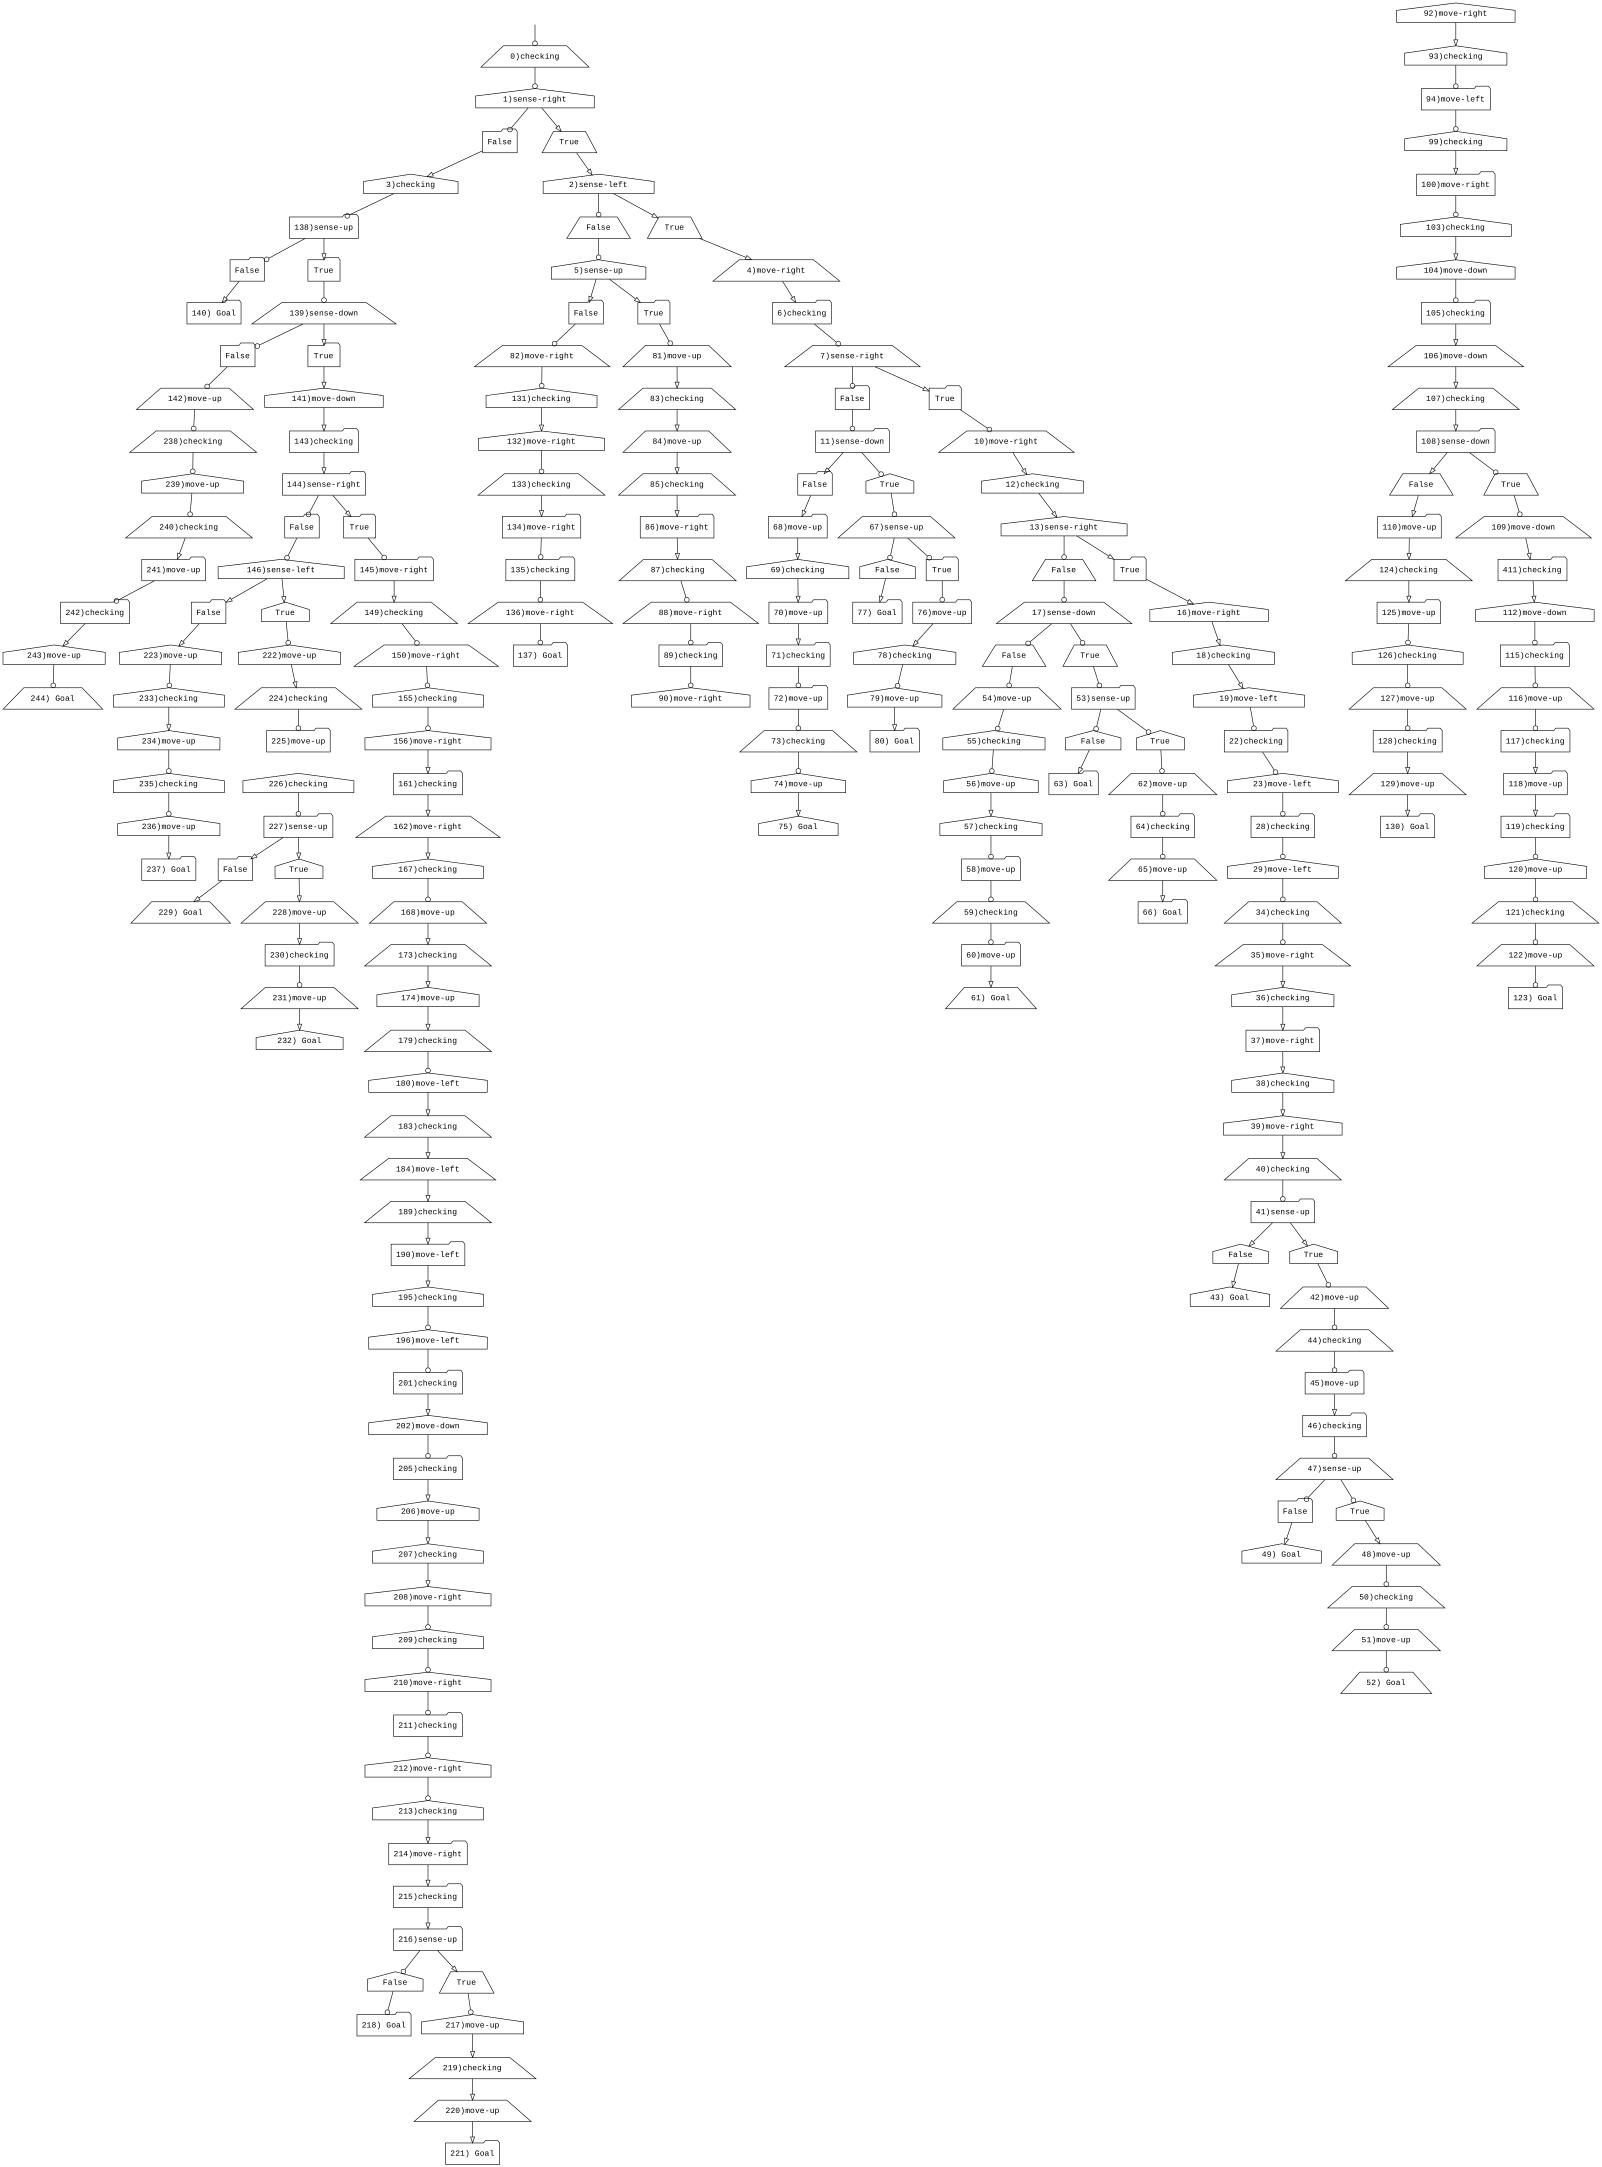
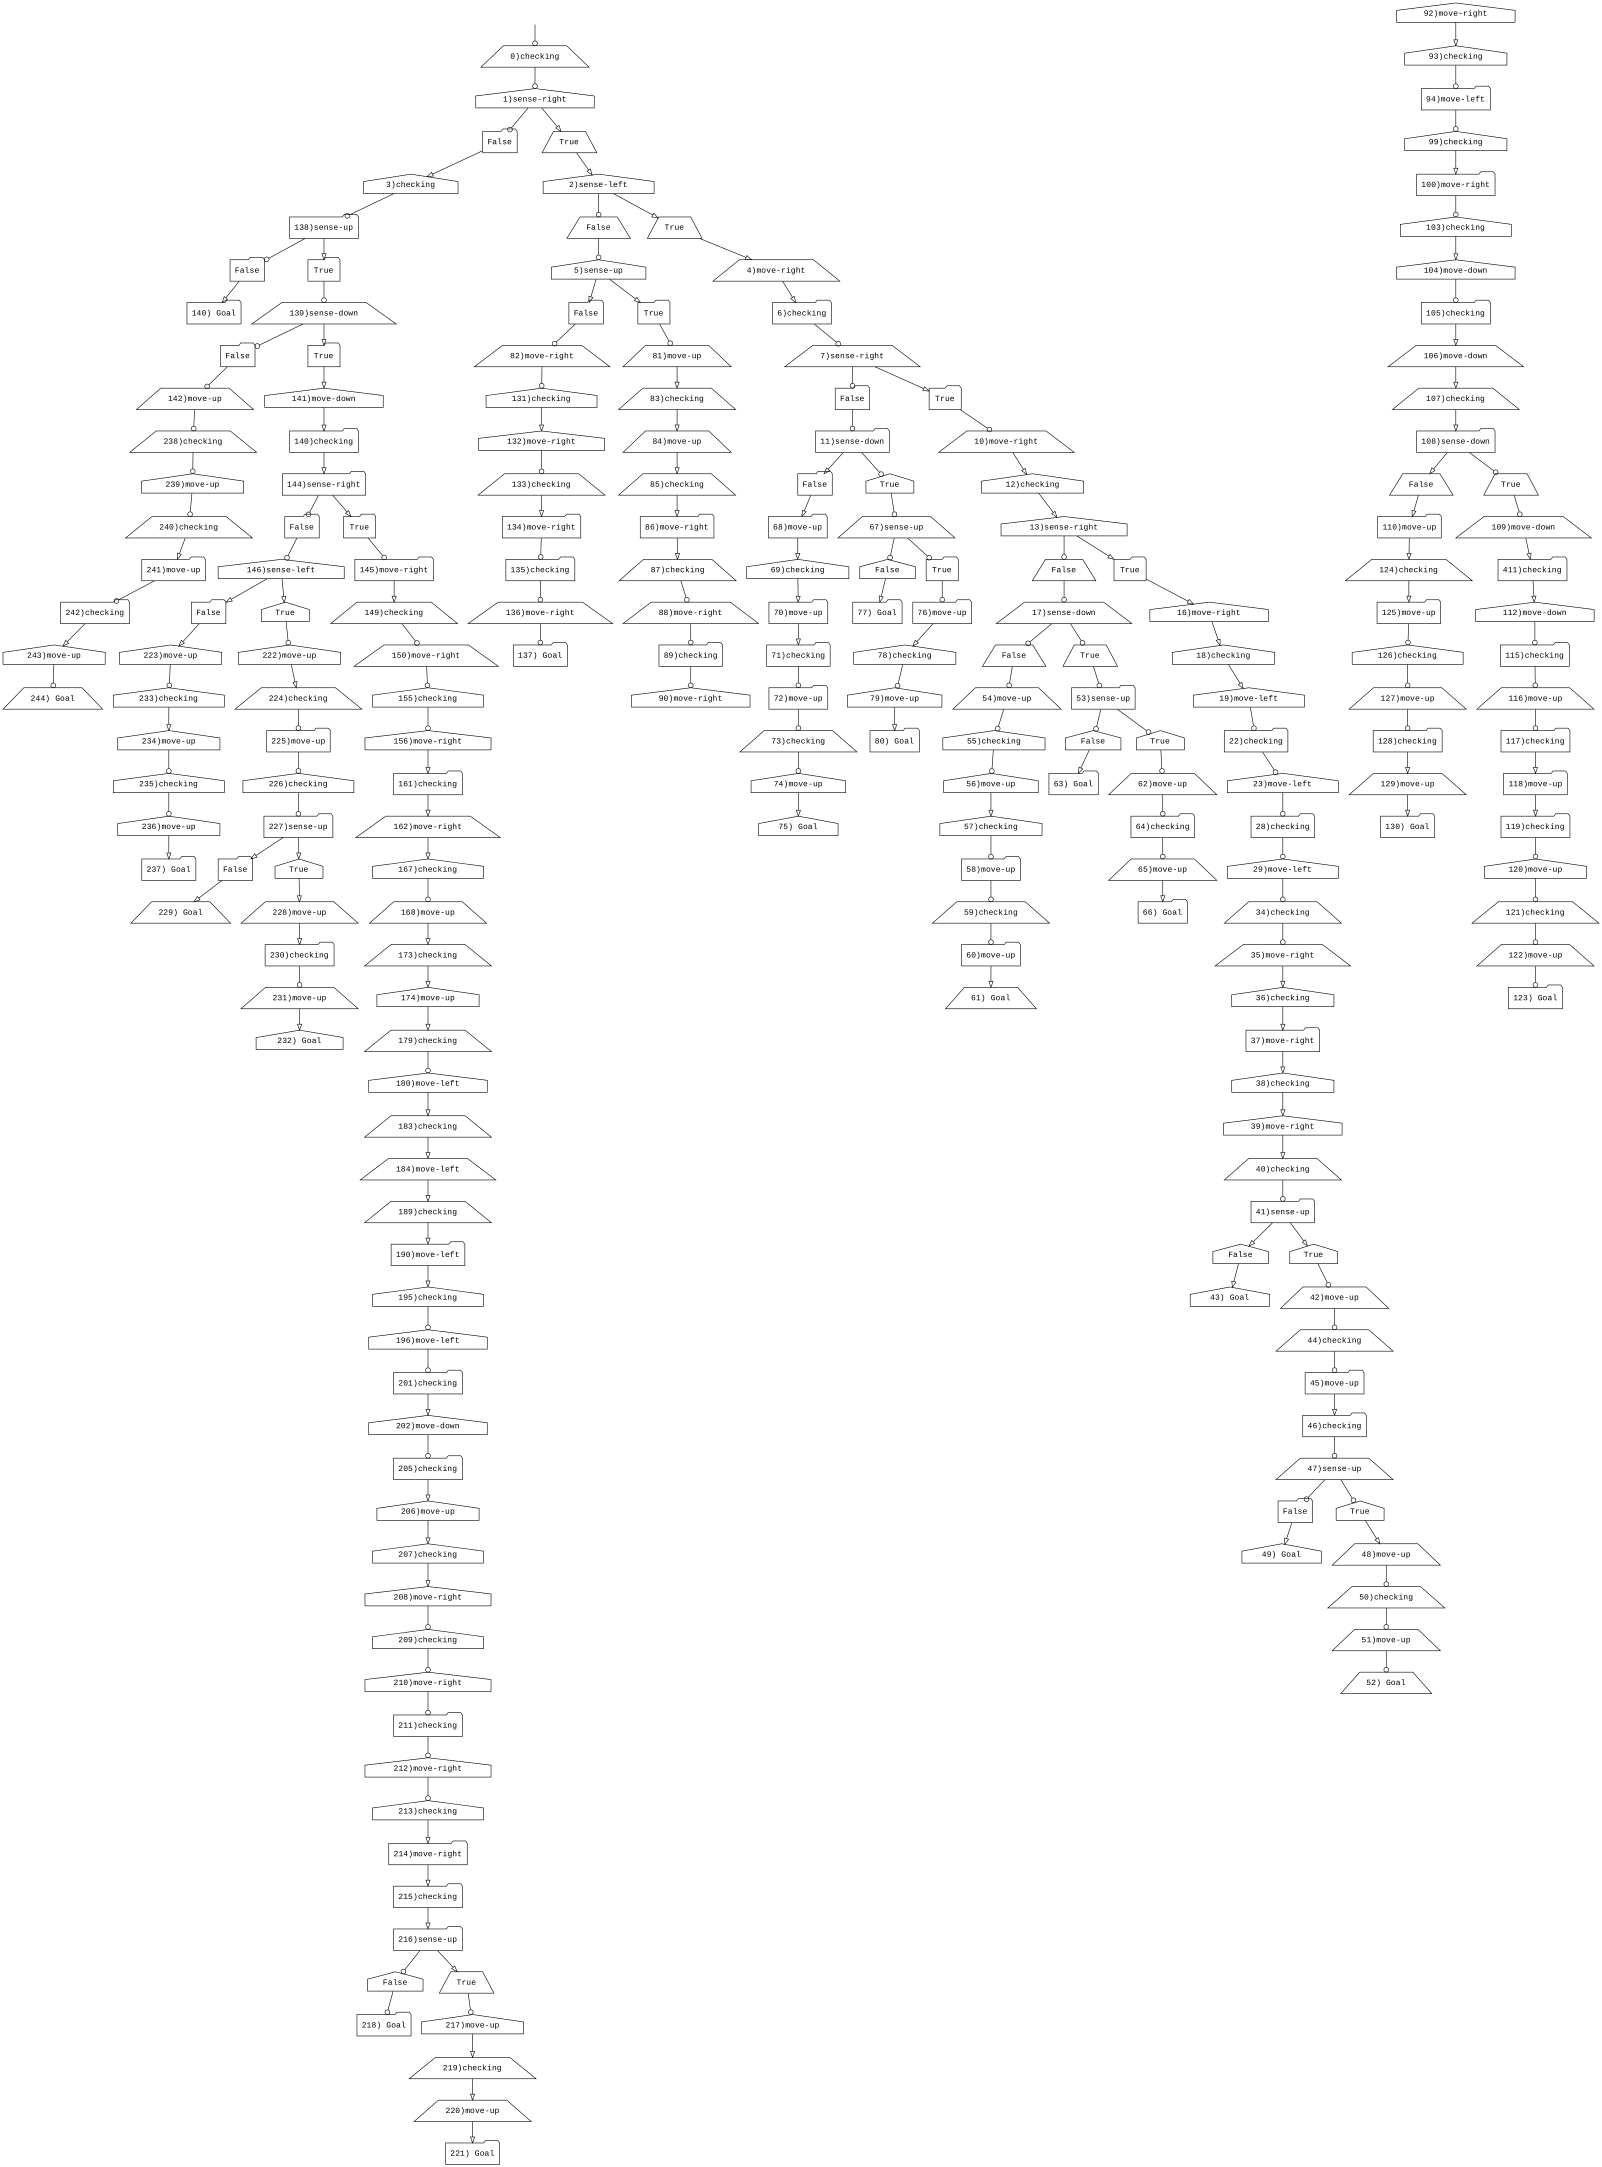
node "143)checking": label "143)checking" -> "140)checking"
edge "225)move-up" -> "226)checking": added
